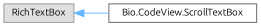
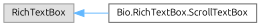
node "Bio.CodeView.ScrollTextBox": label "Bio.CodeView.ScrollTextBox" -> "Bio.RichTextBox.ScrollTextBox"
